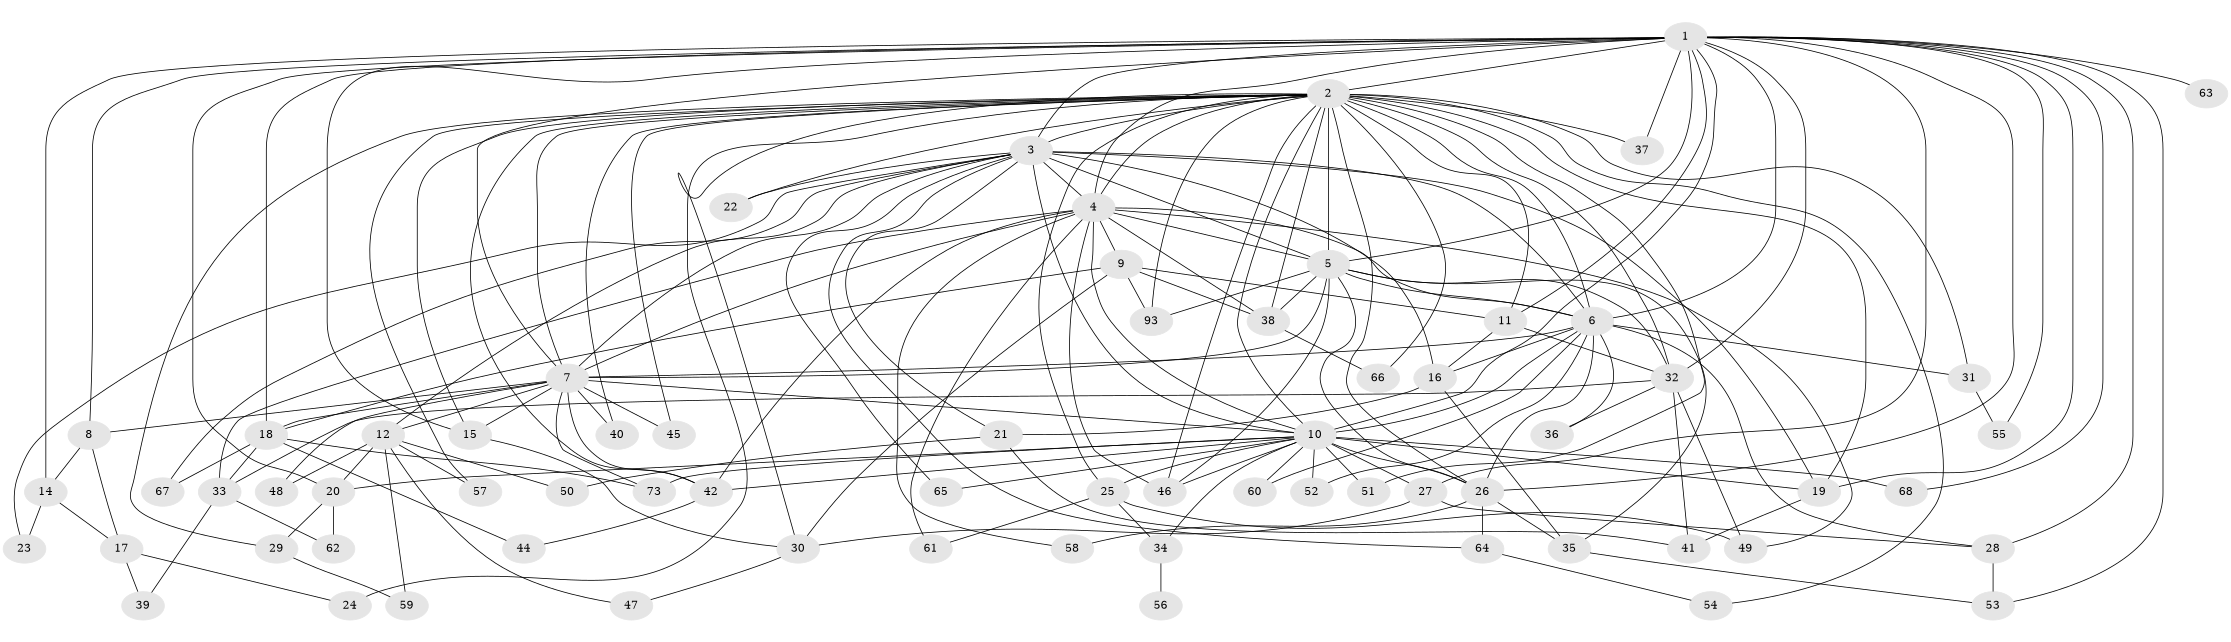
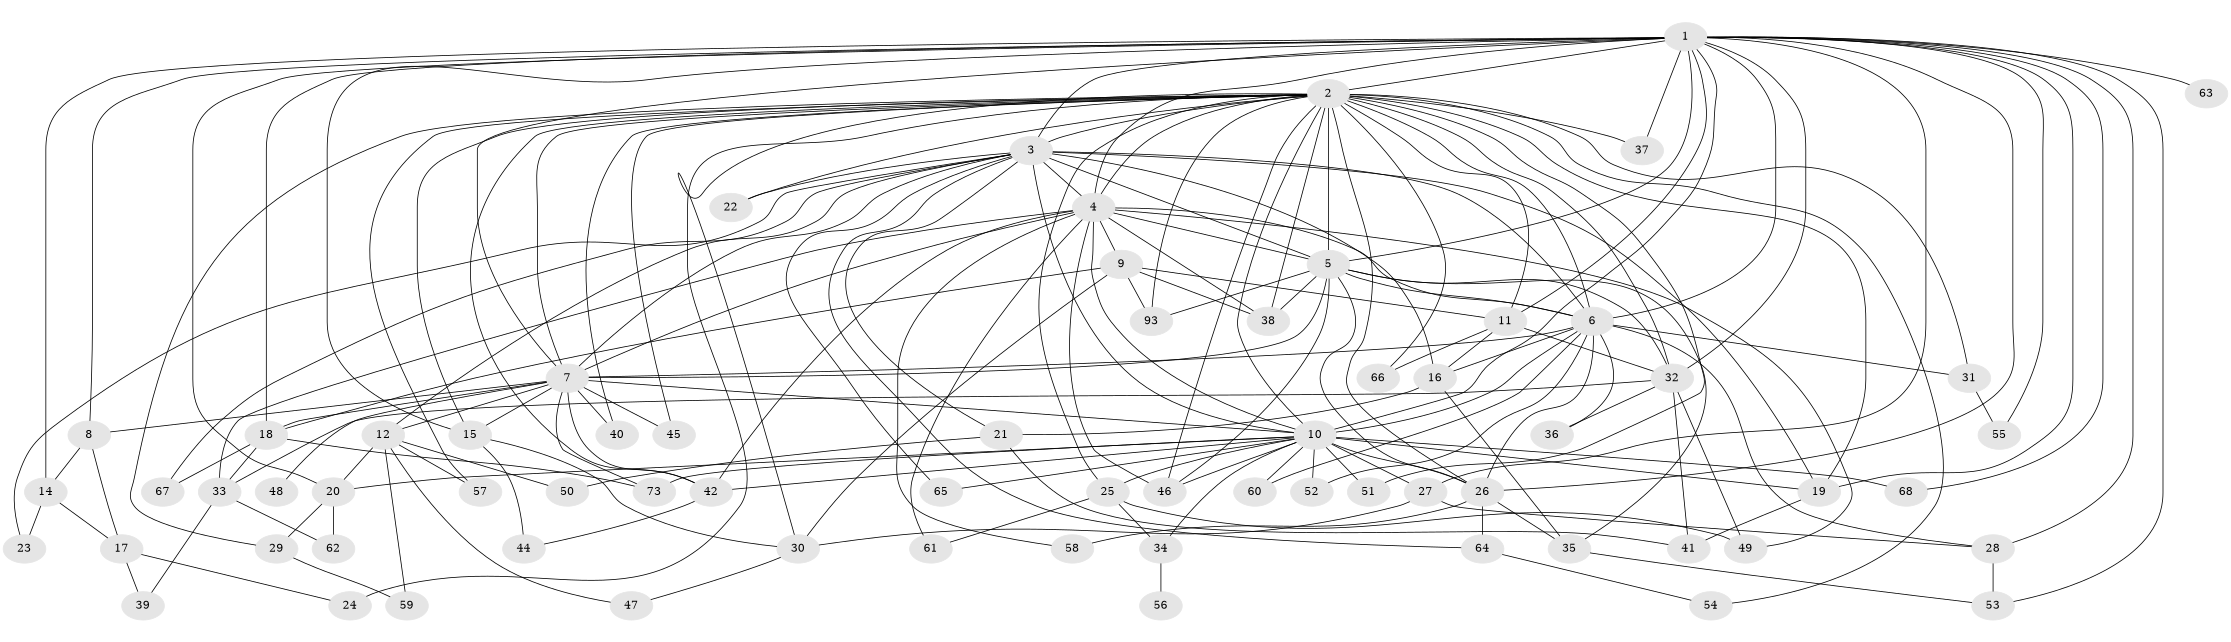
edge "38" -- "66": now "11" -- "66"
edge "12" -- "48": removed
edge "18" -- "44": now "15" -- "44"
